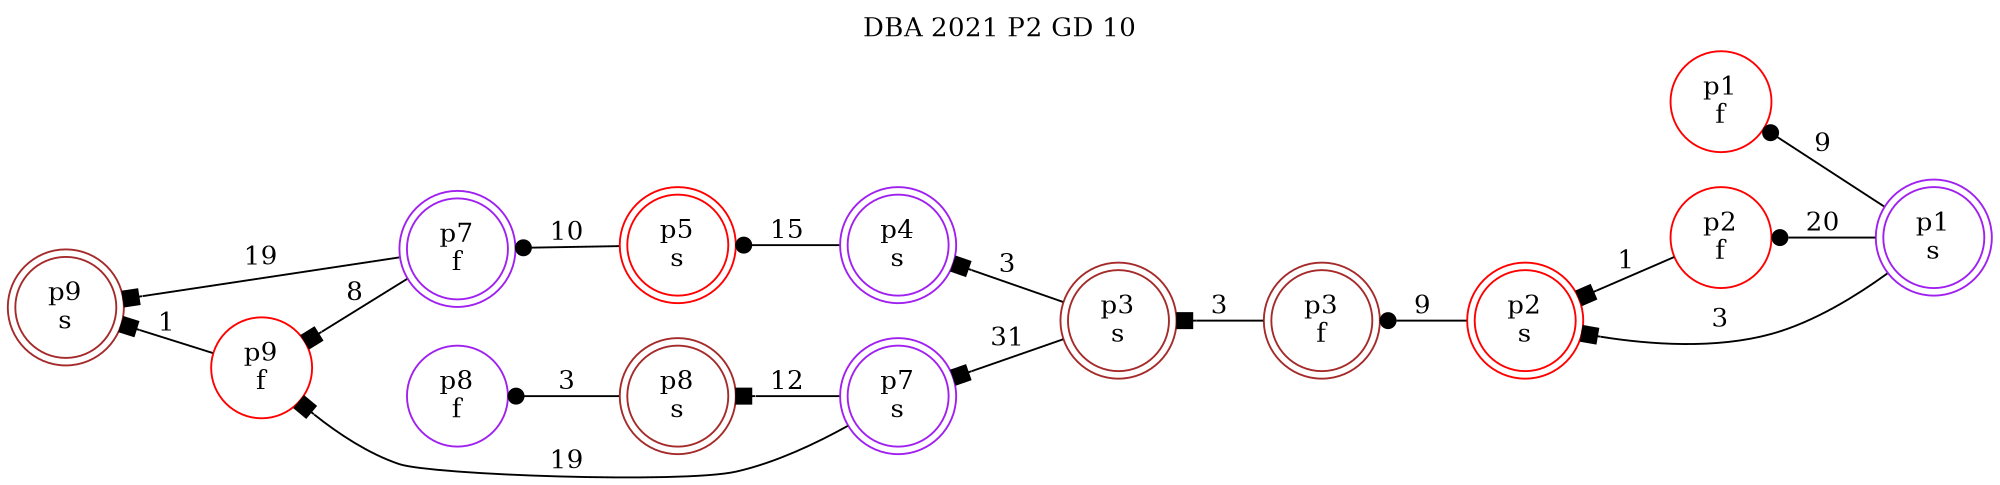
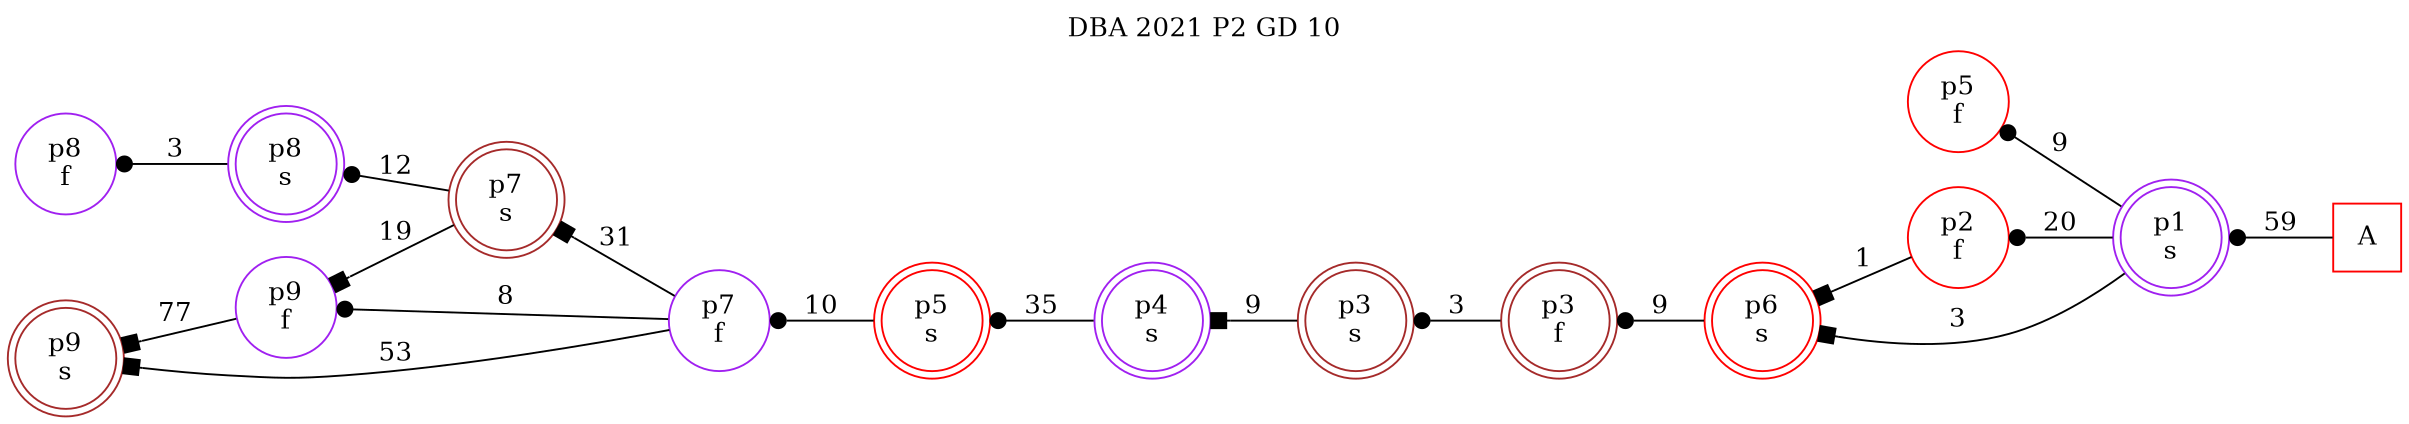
node "p1 f": label "p1 f" -> "p5 f"
edge "p4 s" -> "p5 s": label "15" -> "35"
node "A": added
node "p7 f": shape doublecircle -> circle
edge "p7 f" -> "p9 s": label "19" -> "53"
edge "p3 s" -> "p4 s": label "3" -> "9"
edge "p7 f" -> "p9 f": arrowhead box -> dot
edge "p3 f" -> "p3 s": arrowhead box -> dot
node "p2 s": label "p2 s" -> "p6 s"
edge "p9 f" -> "p9 s": label "1" -> "77"
edge "p3 s" -> "p7 s": now "p7 f" -> "p7 s"
node "p9 f": color red -> purple
node "p8 s": color brown -> purple
edge "p7 s" -> "p8 s": arrowhead box -> dot
node "p7 s": color purple -> brown
